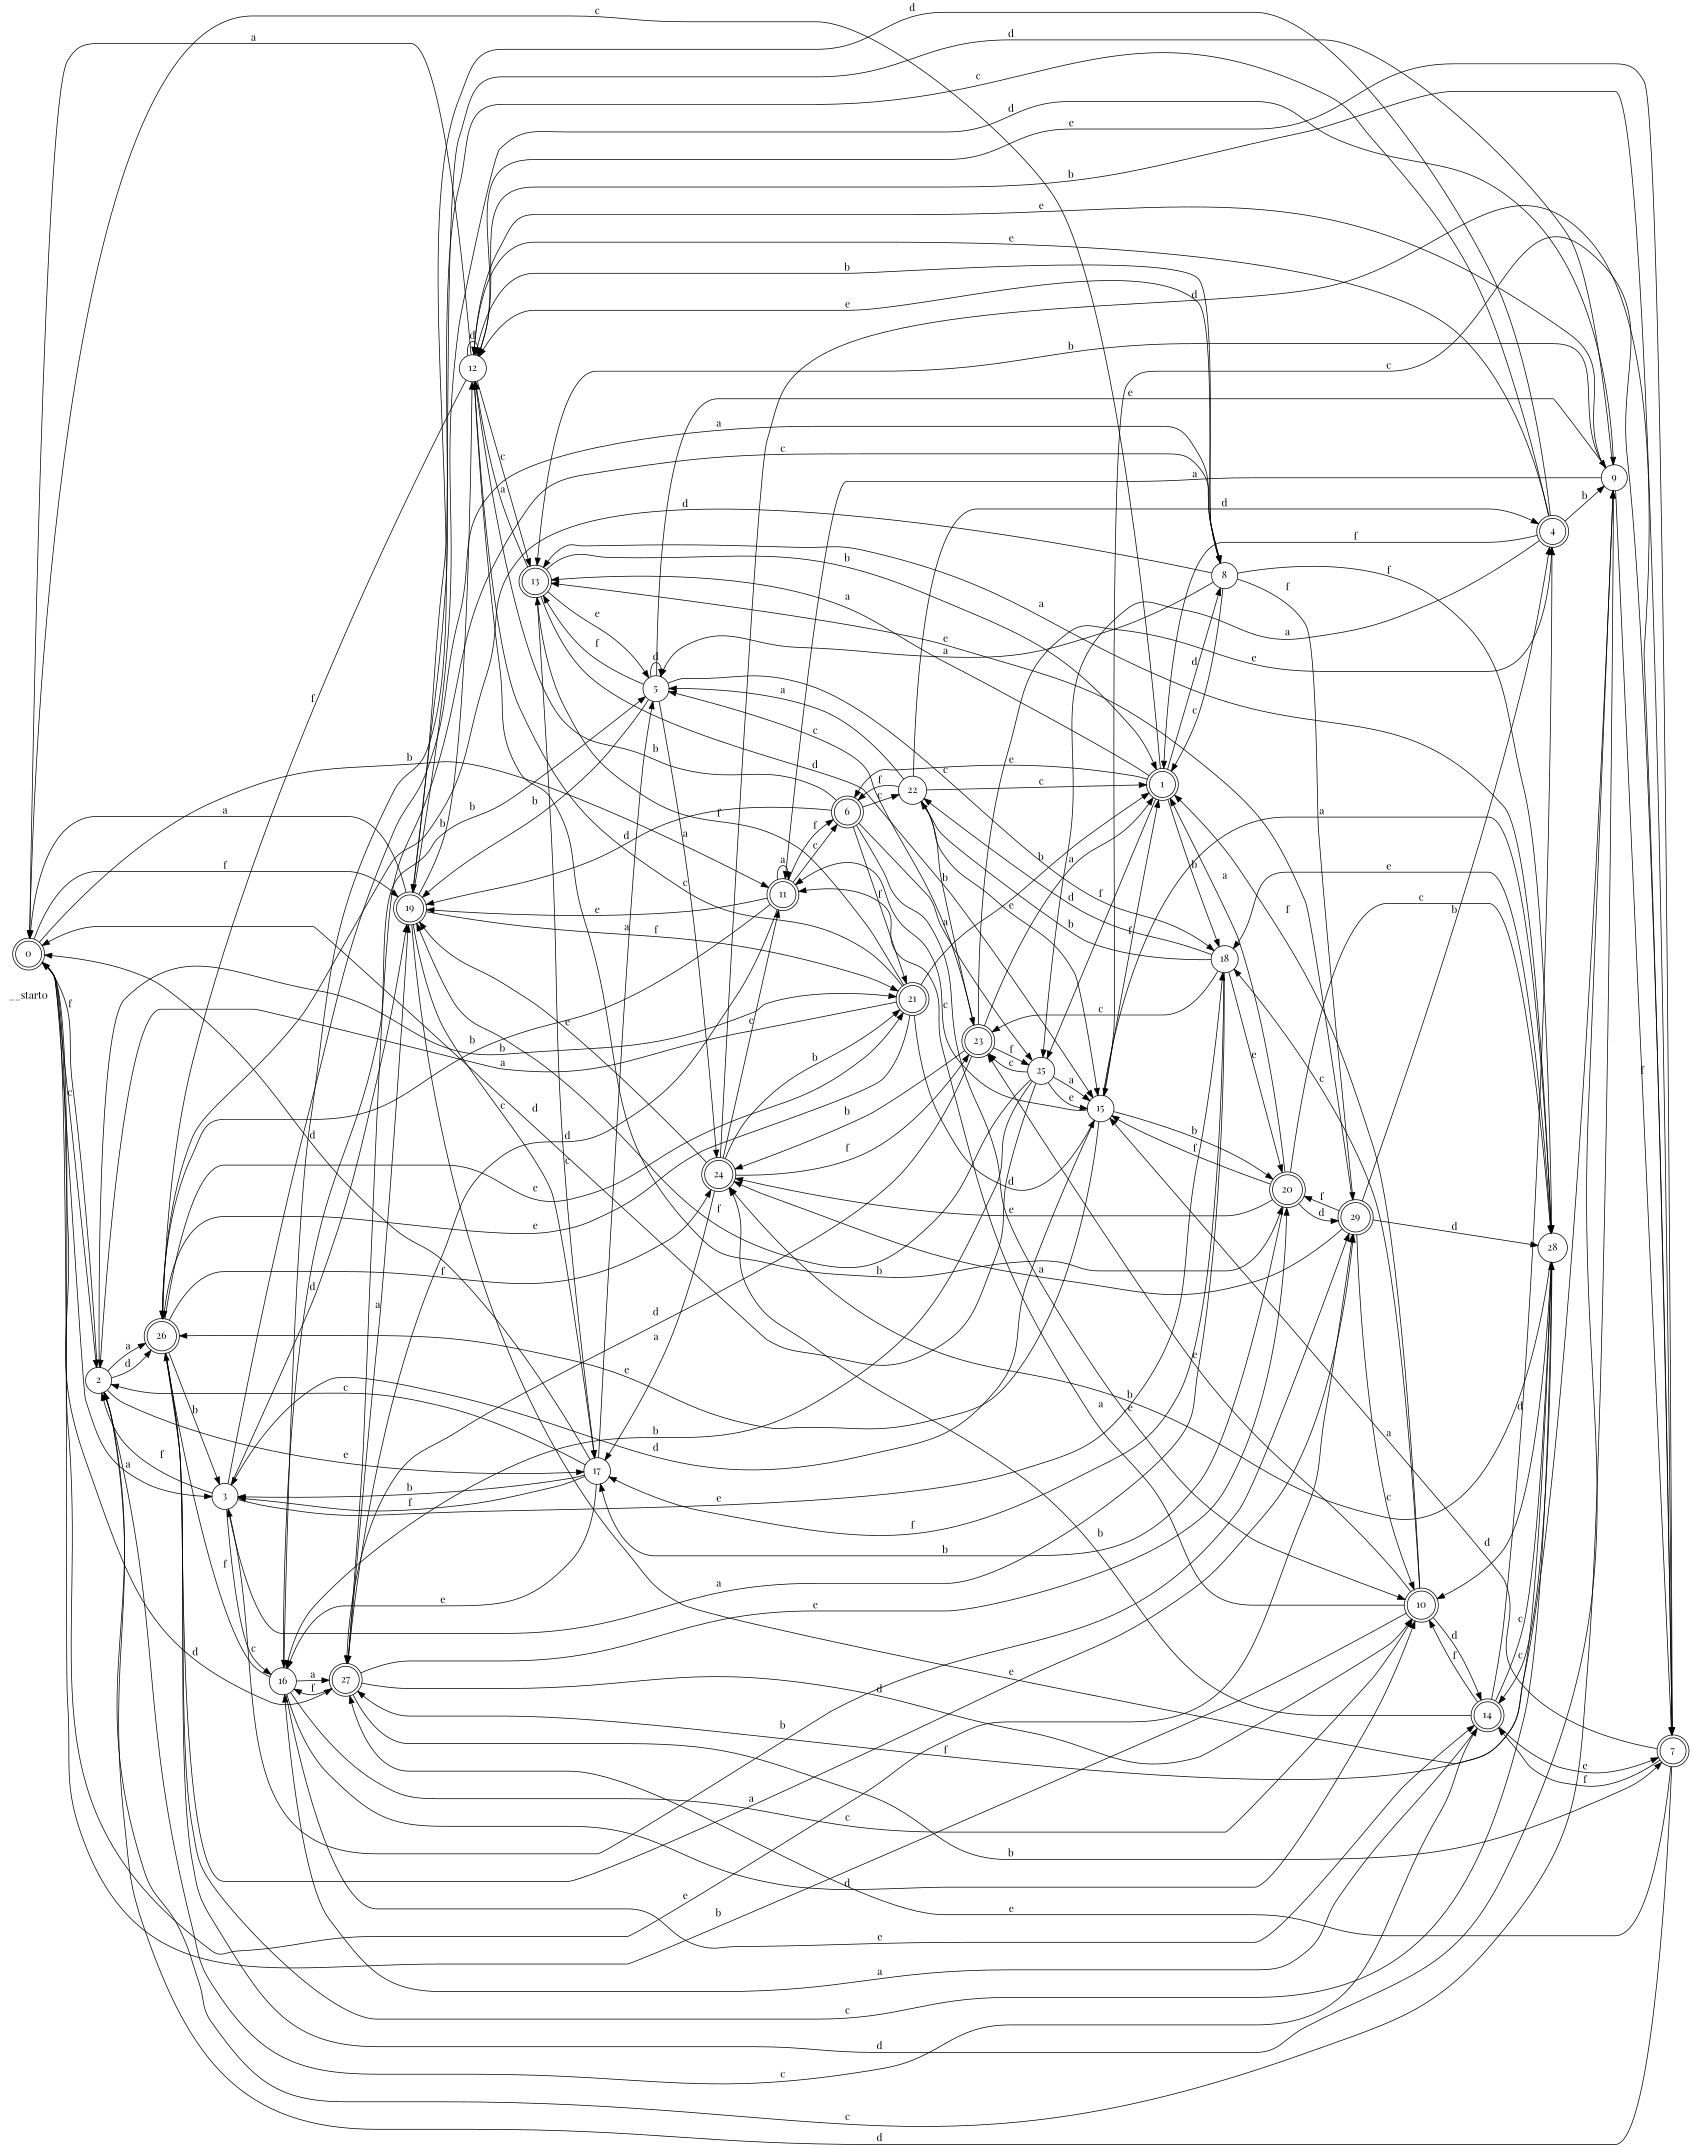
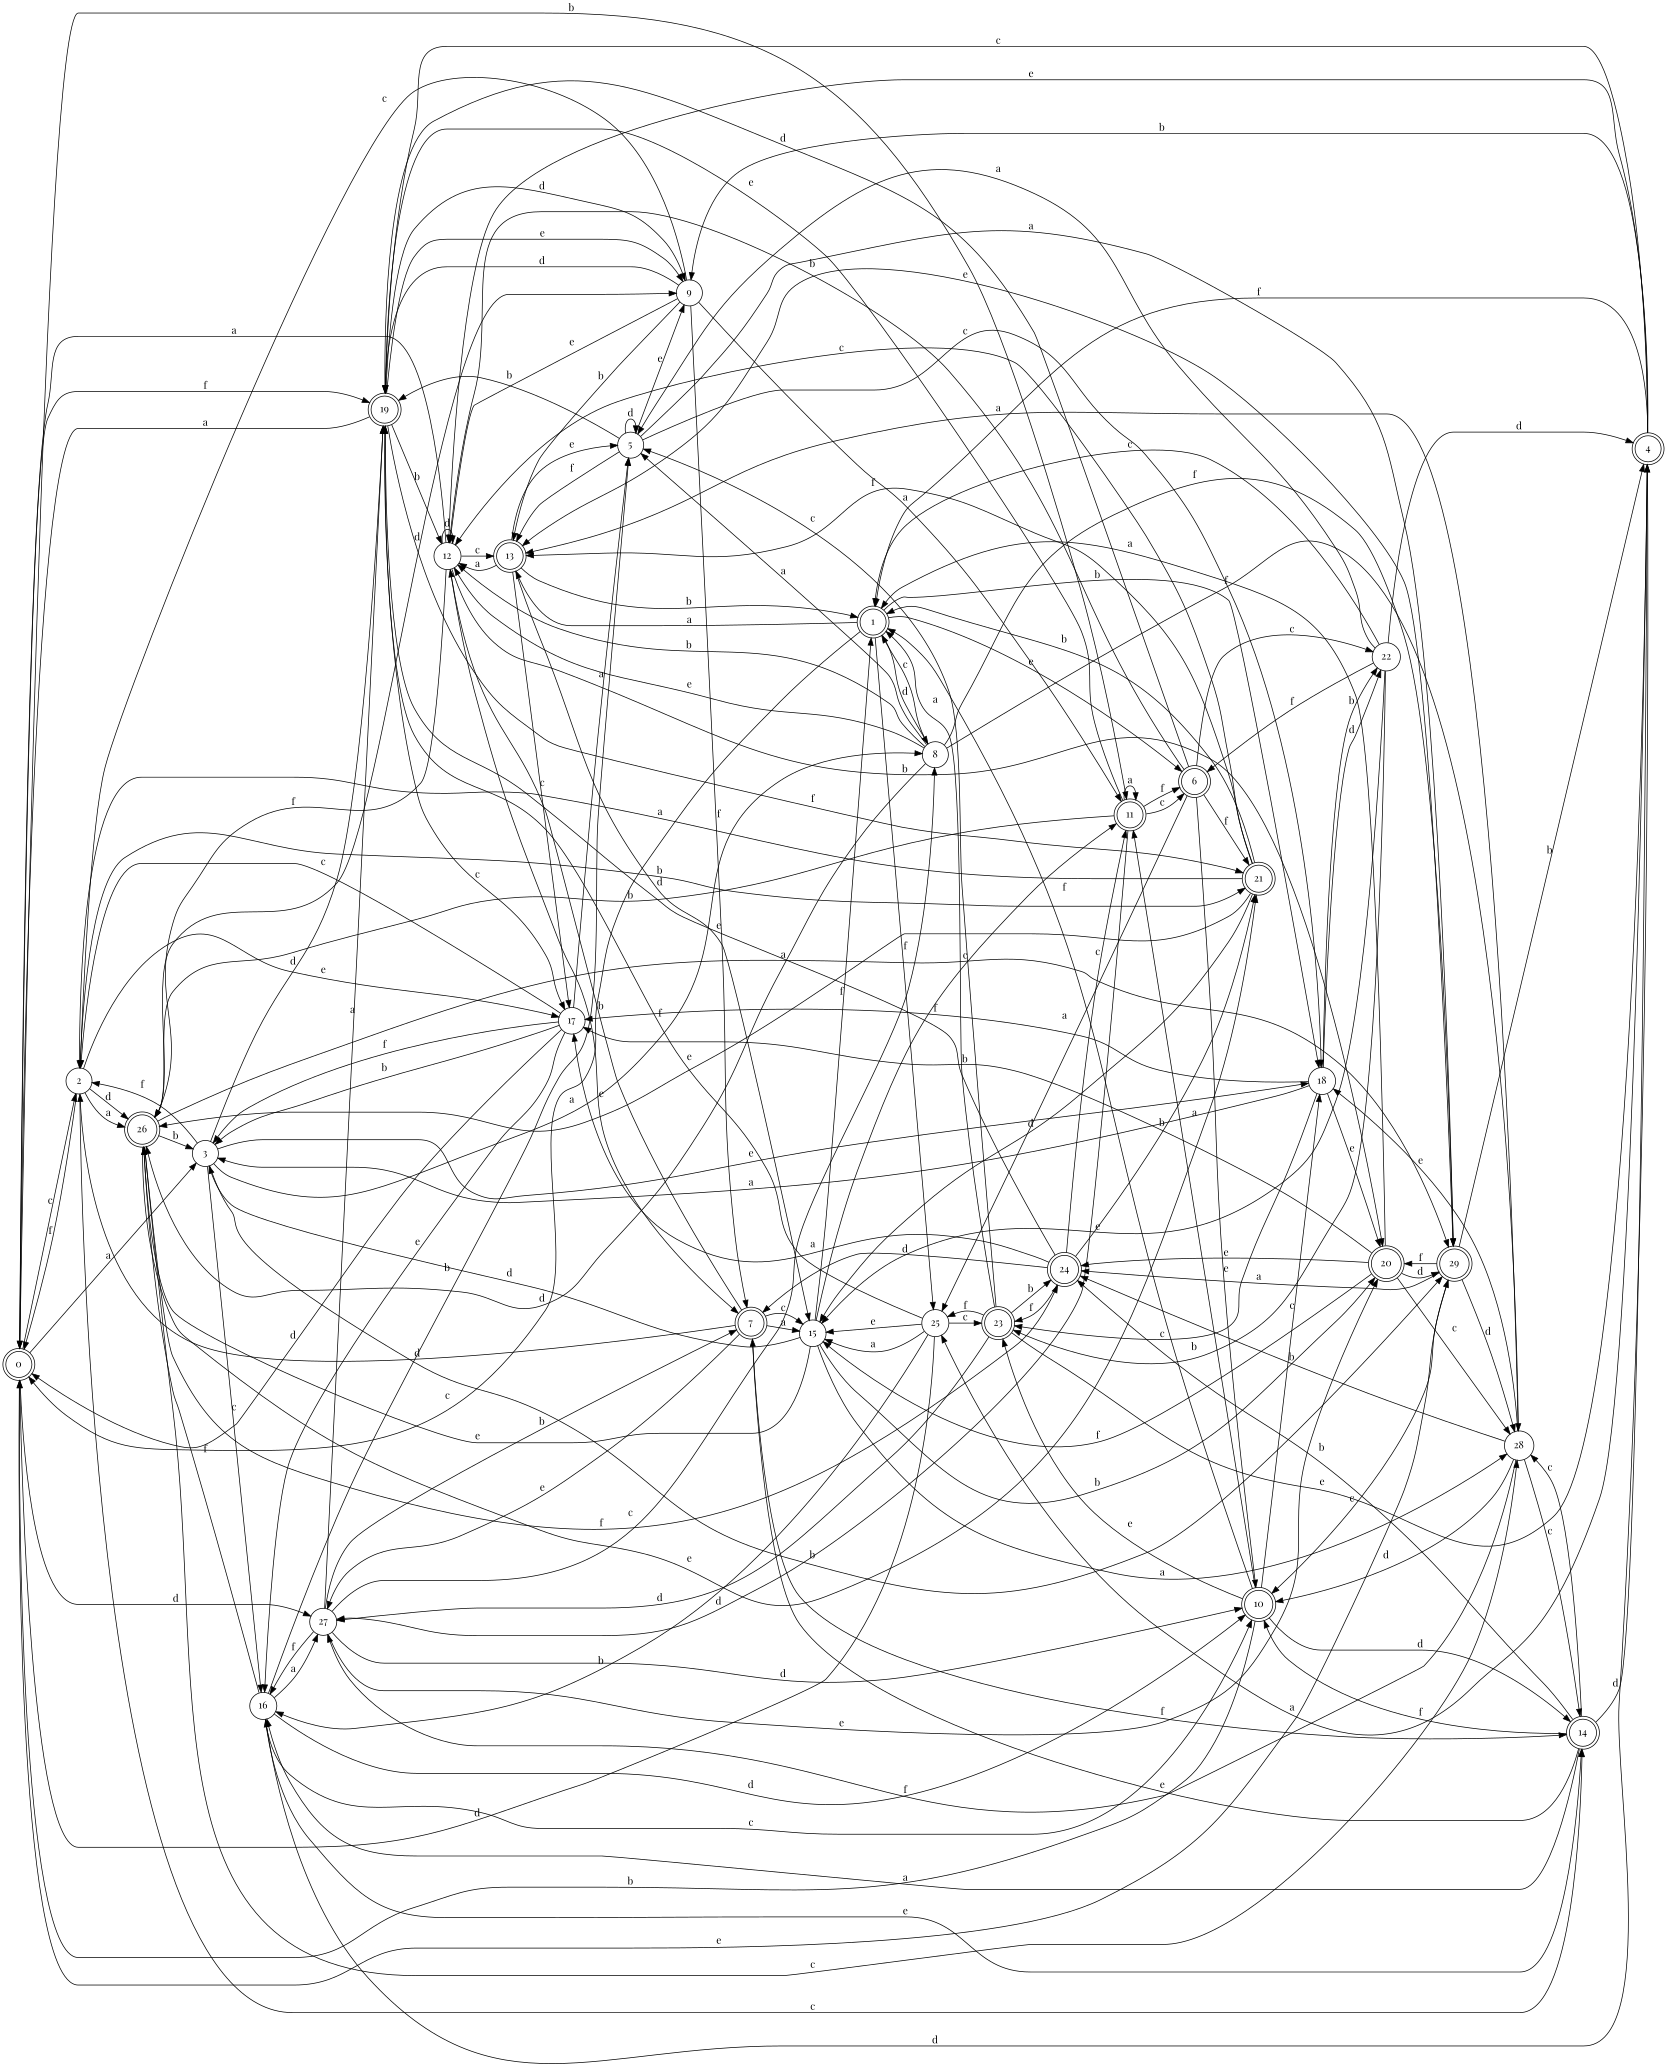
edge "5" -> "24": now "5" -> "29"
node "__start0": removed
node "27": shape doublecircle -> circle
